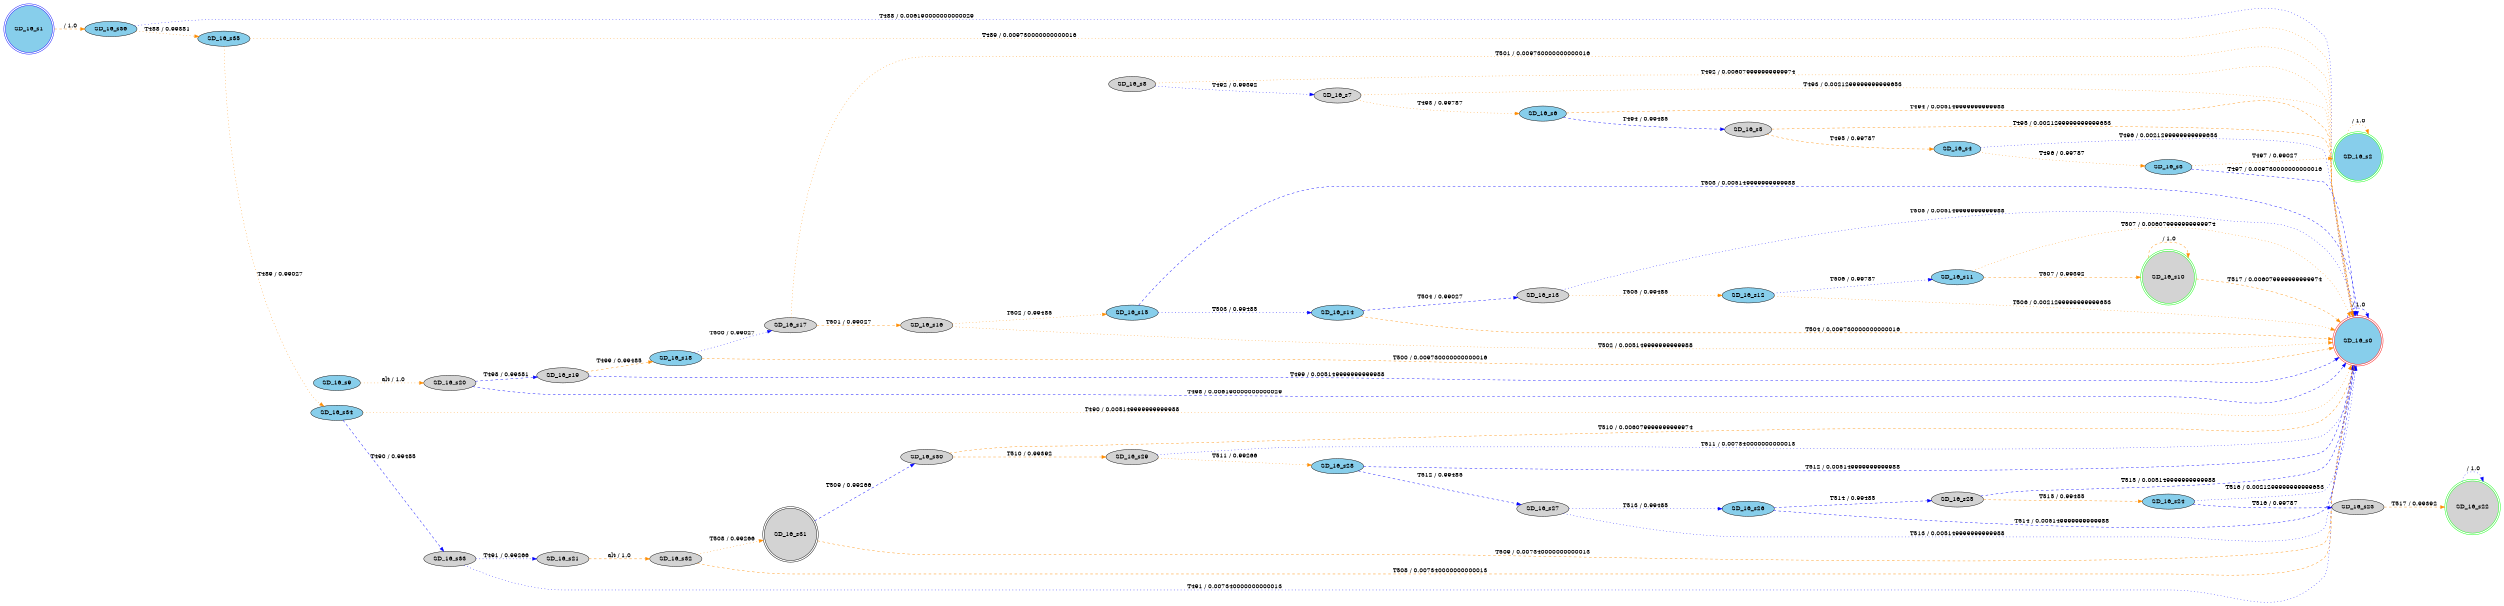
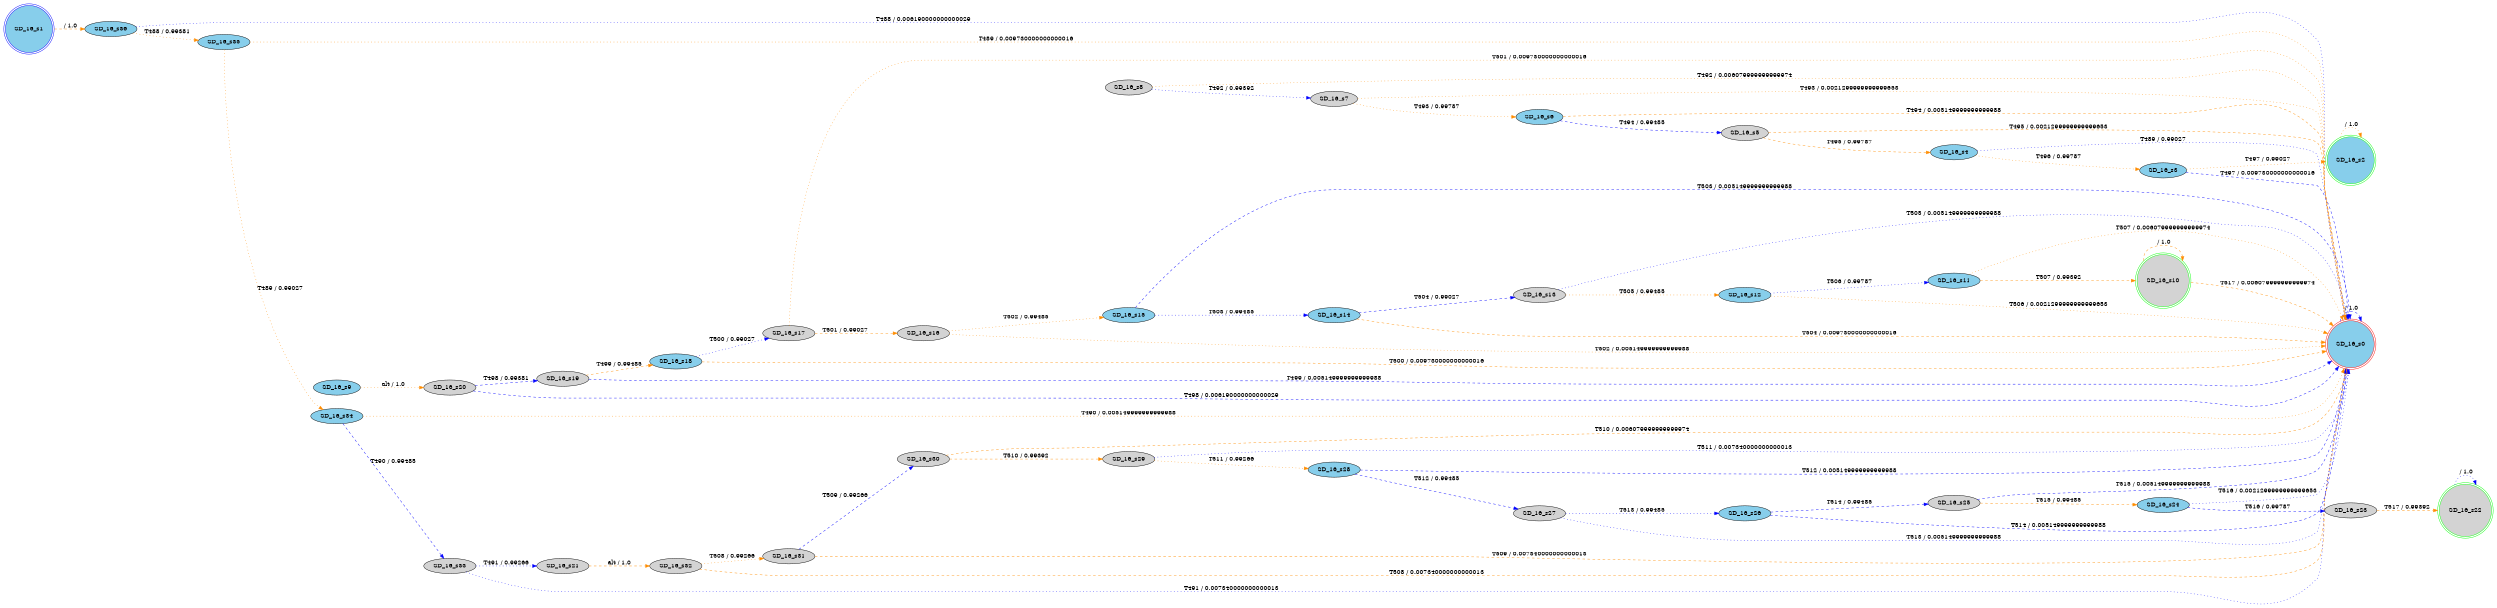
edge "SD_16_s4" -> "SD_16_s0": label "T496 / 0.0021299999999999653" -> "T489 / 0.99027"
node "SD_16_s31": shape doublecircle -> ellipse
